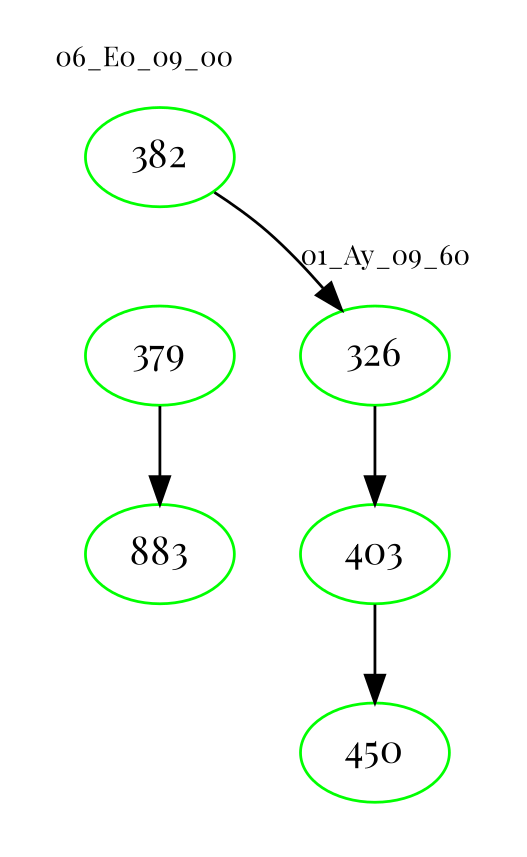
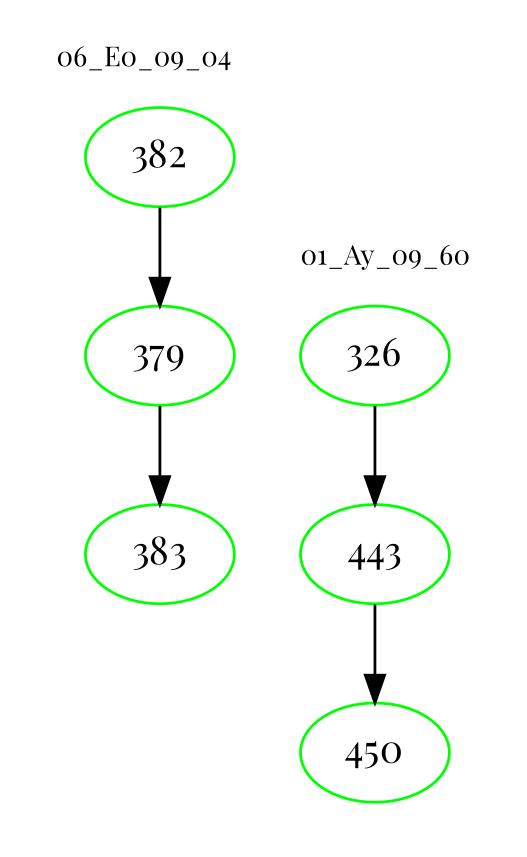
cluster "06_E0_09_00": label "06_E0_09_00" -> "06_E0_09_04"
edge "382" -> "326": now "382" -> "379"
node "883": label "883" -> "383"
node "403": label "403" -> "443"
